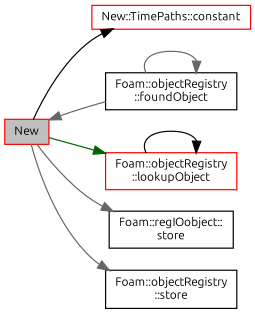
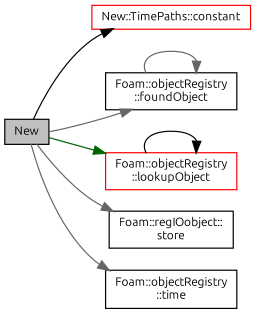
edge "Foam::objectRegistry ::foundObject" -> "New": reversed
node "New": color red -> black
node "Foam::objectRegistry ::store": label "Foam::objectRegistry ::store" -> "Foam::objectRegistry ::time"
